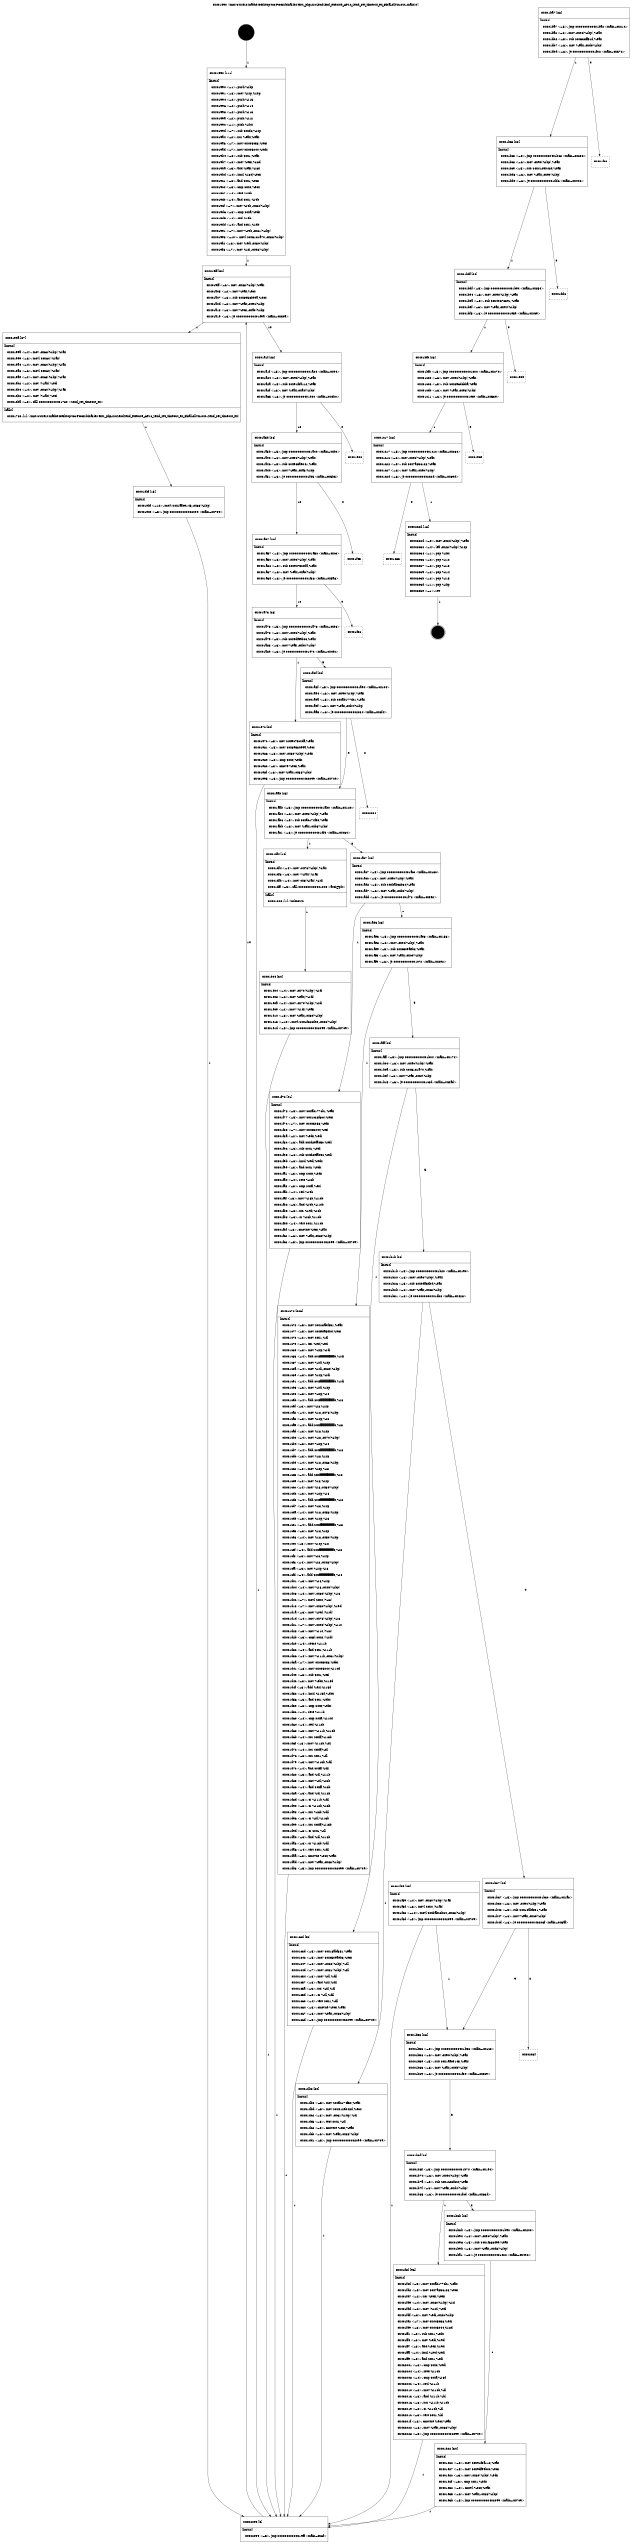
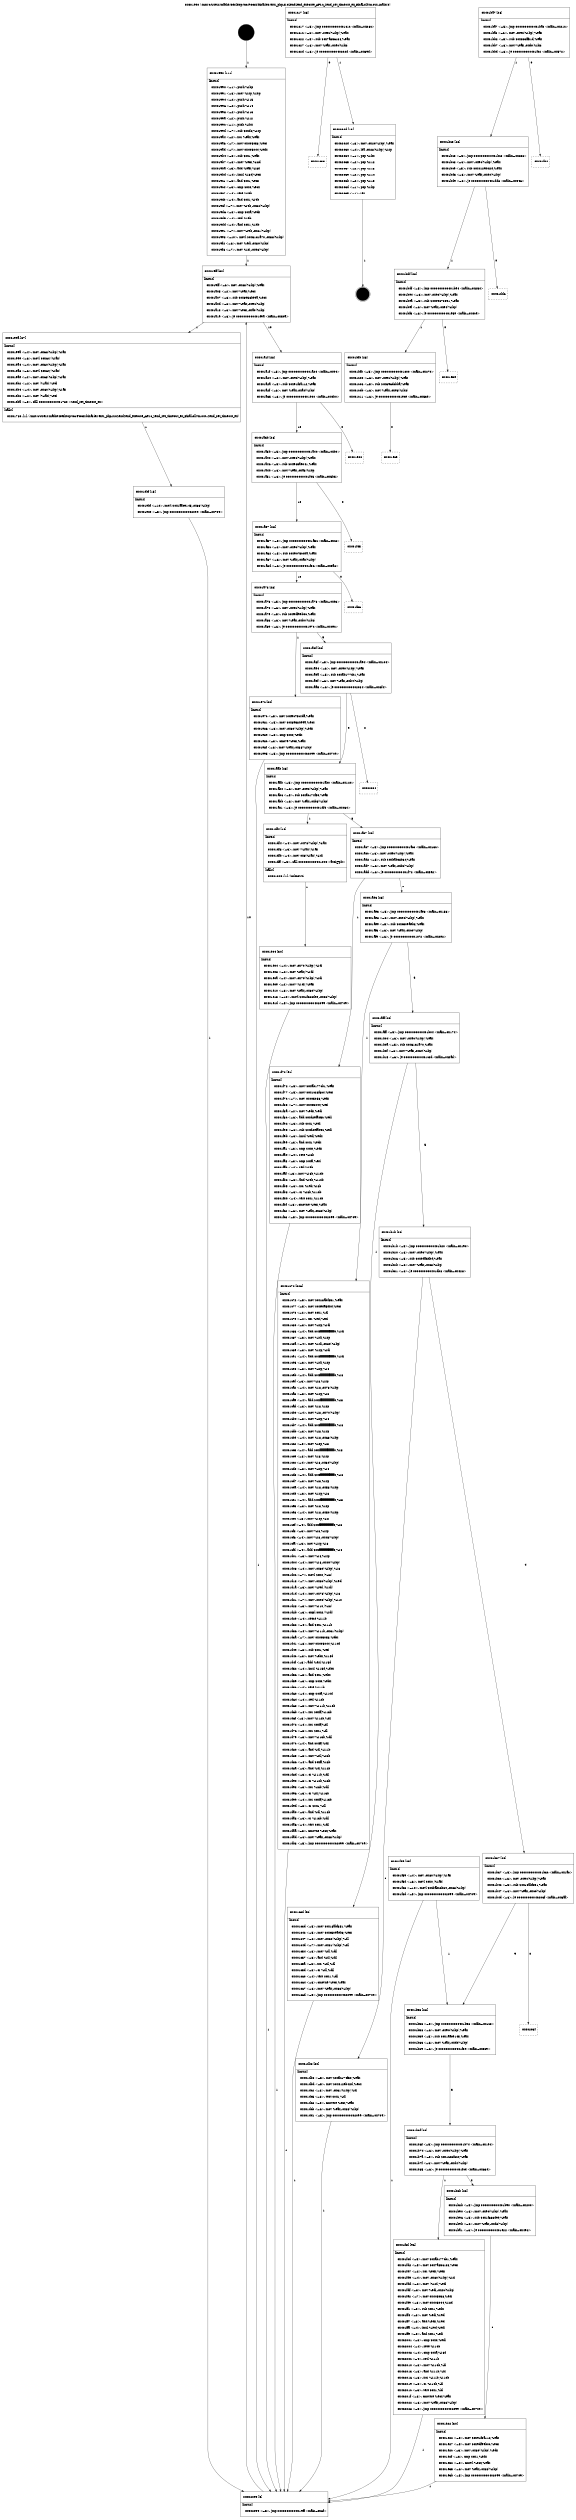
edge "0x401bfb [28]" -> "0x401c17 [28]": removed, label "1"
